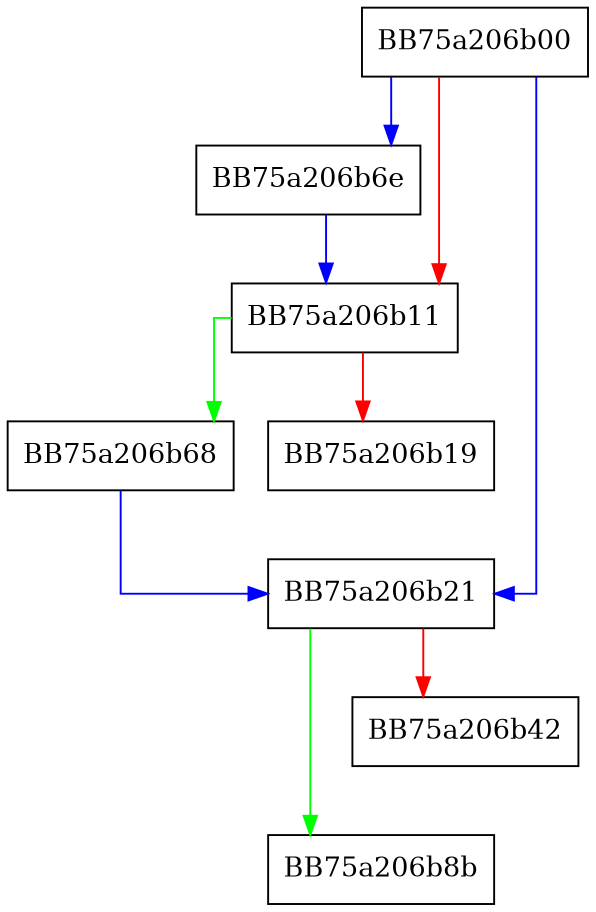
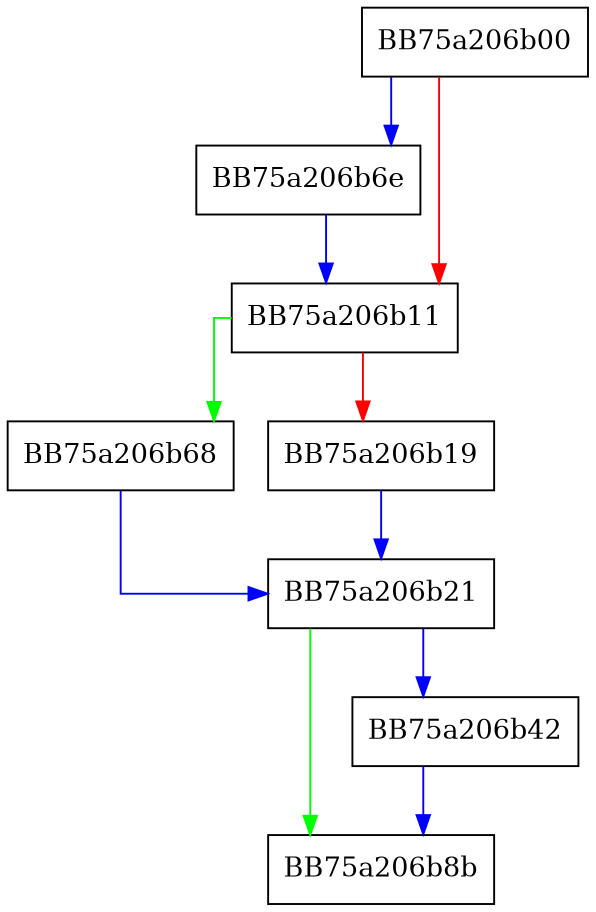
edge "BB75a206b00" -> "BB75a206b21": now "BB75a206b19" -> "BB75a206b21"
edge "BB75a206b21" -> "BB75a206b42": color red -> blue
edge "BB75a206b42" -> "BB75a206b8b": added
